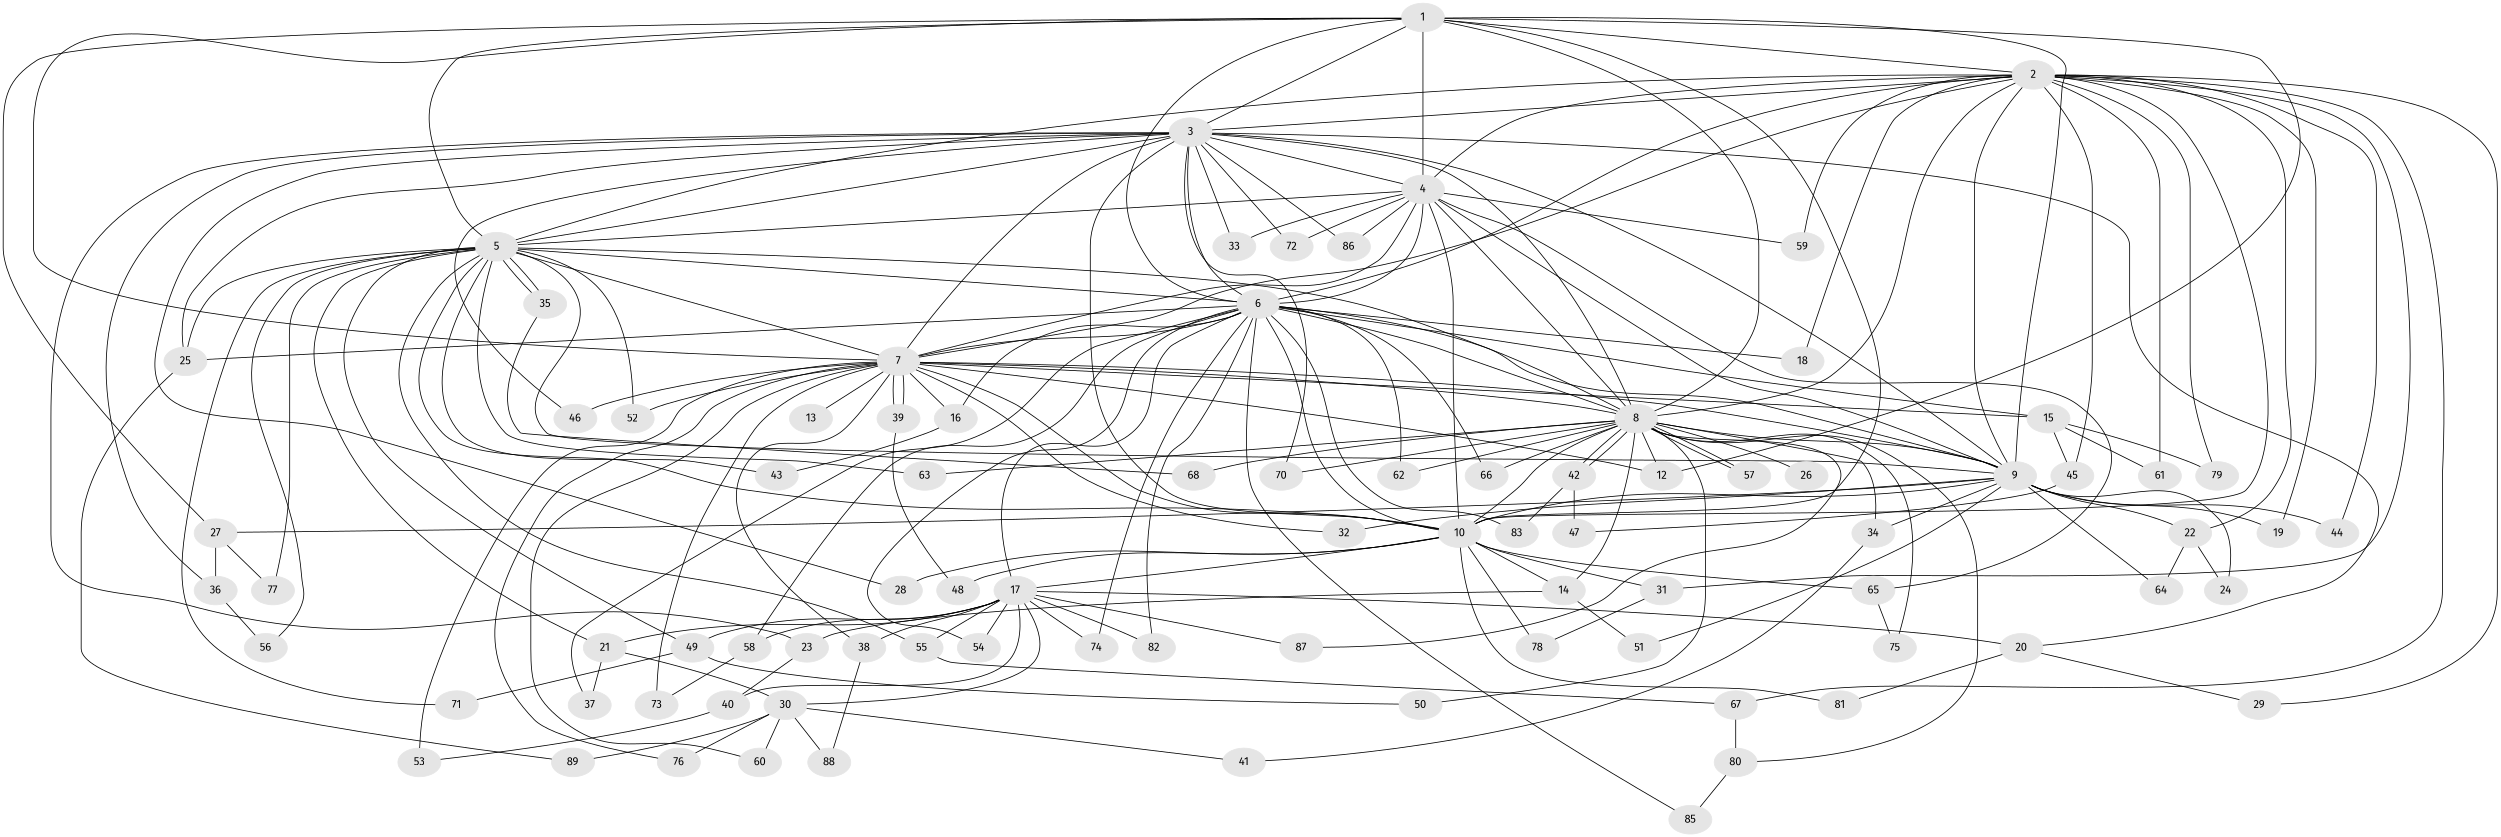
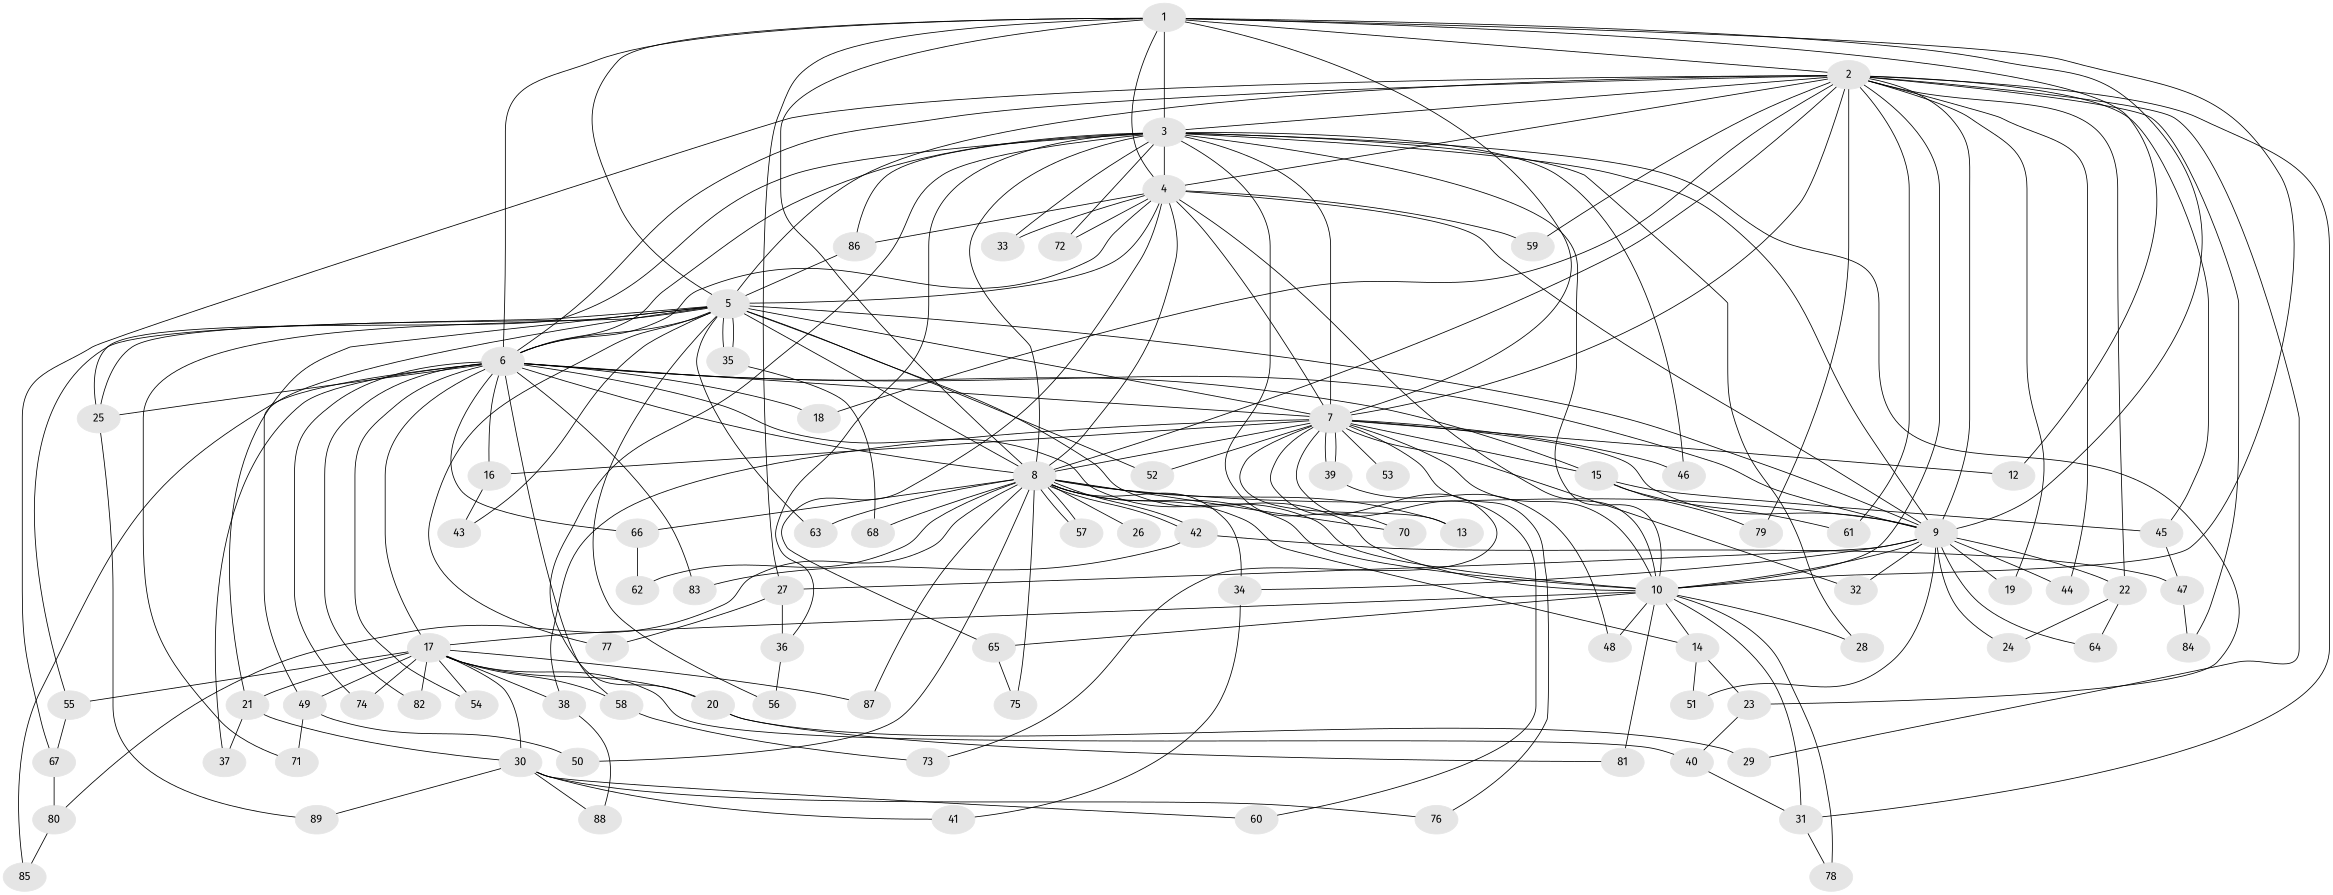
edge "3" -- "5": now "86" -- "5"
edge "6" -- "62": now "66" -- "62"
edge "8" -- "12": now "8" -- "13"
node "84": added
edge "40" -- "53": now "40" -- "31"
